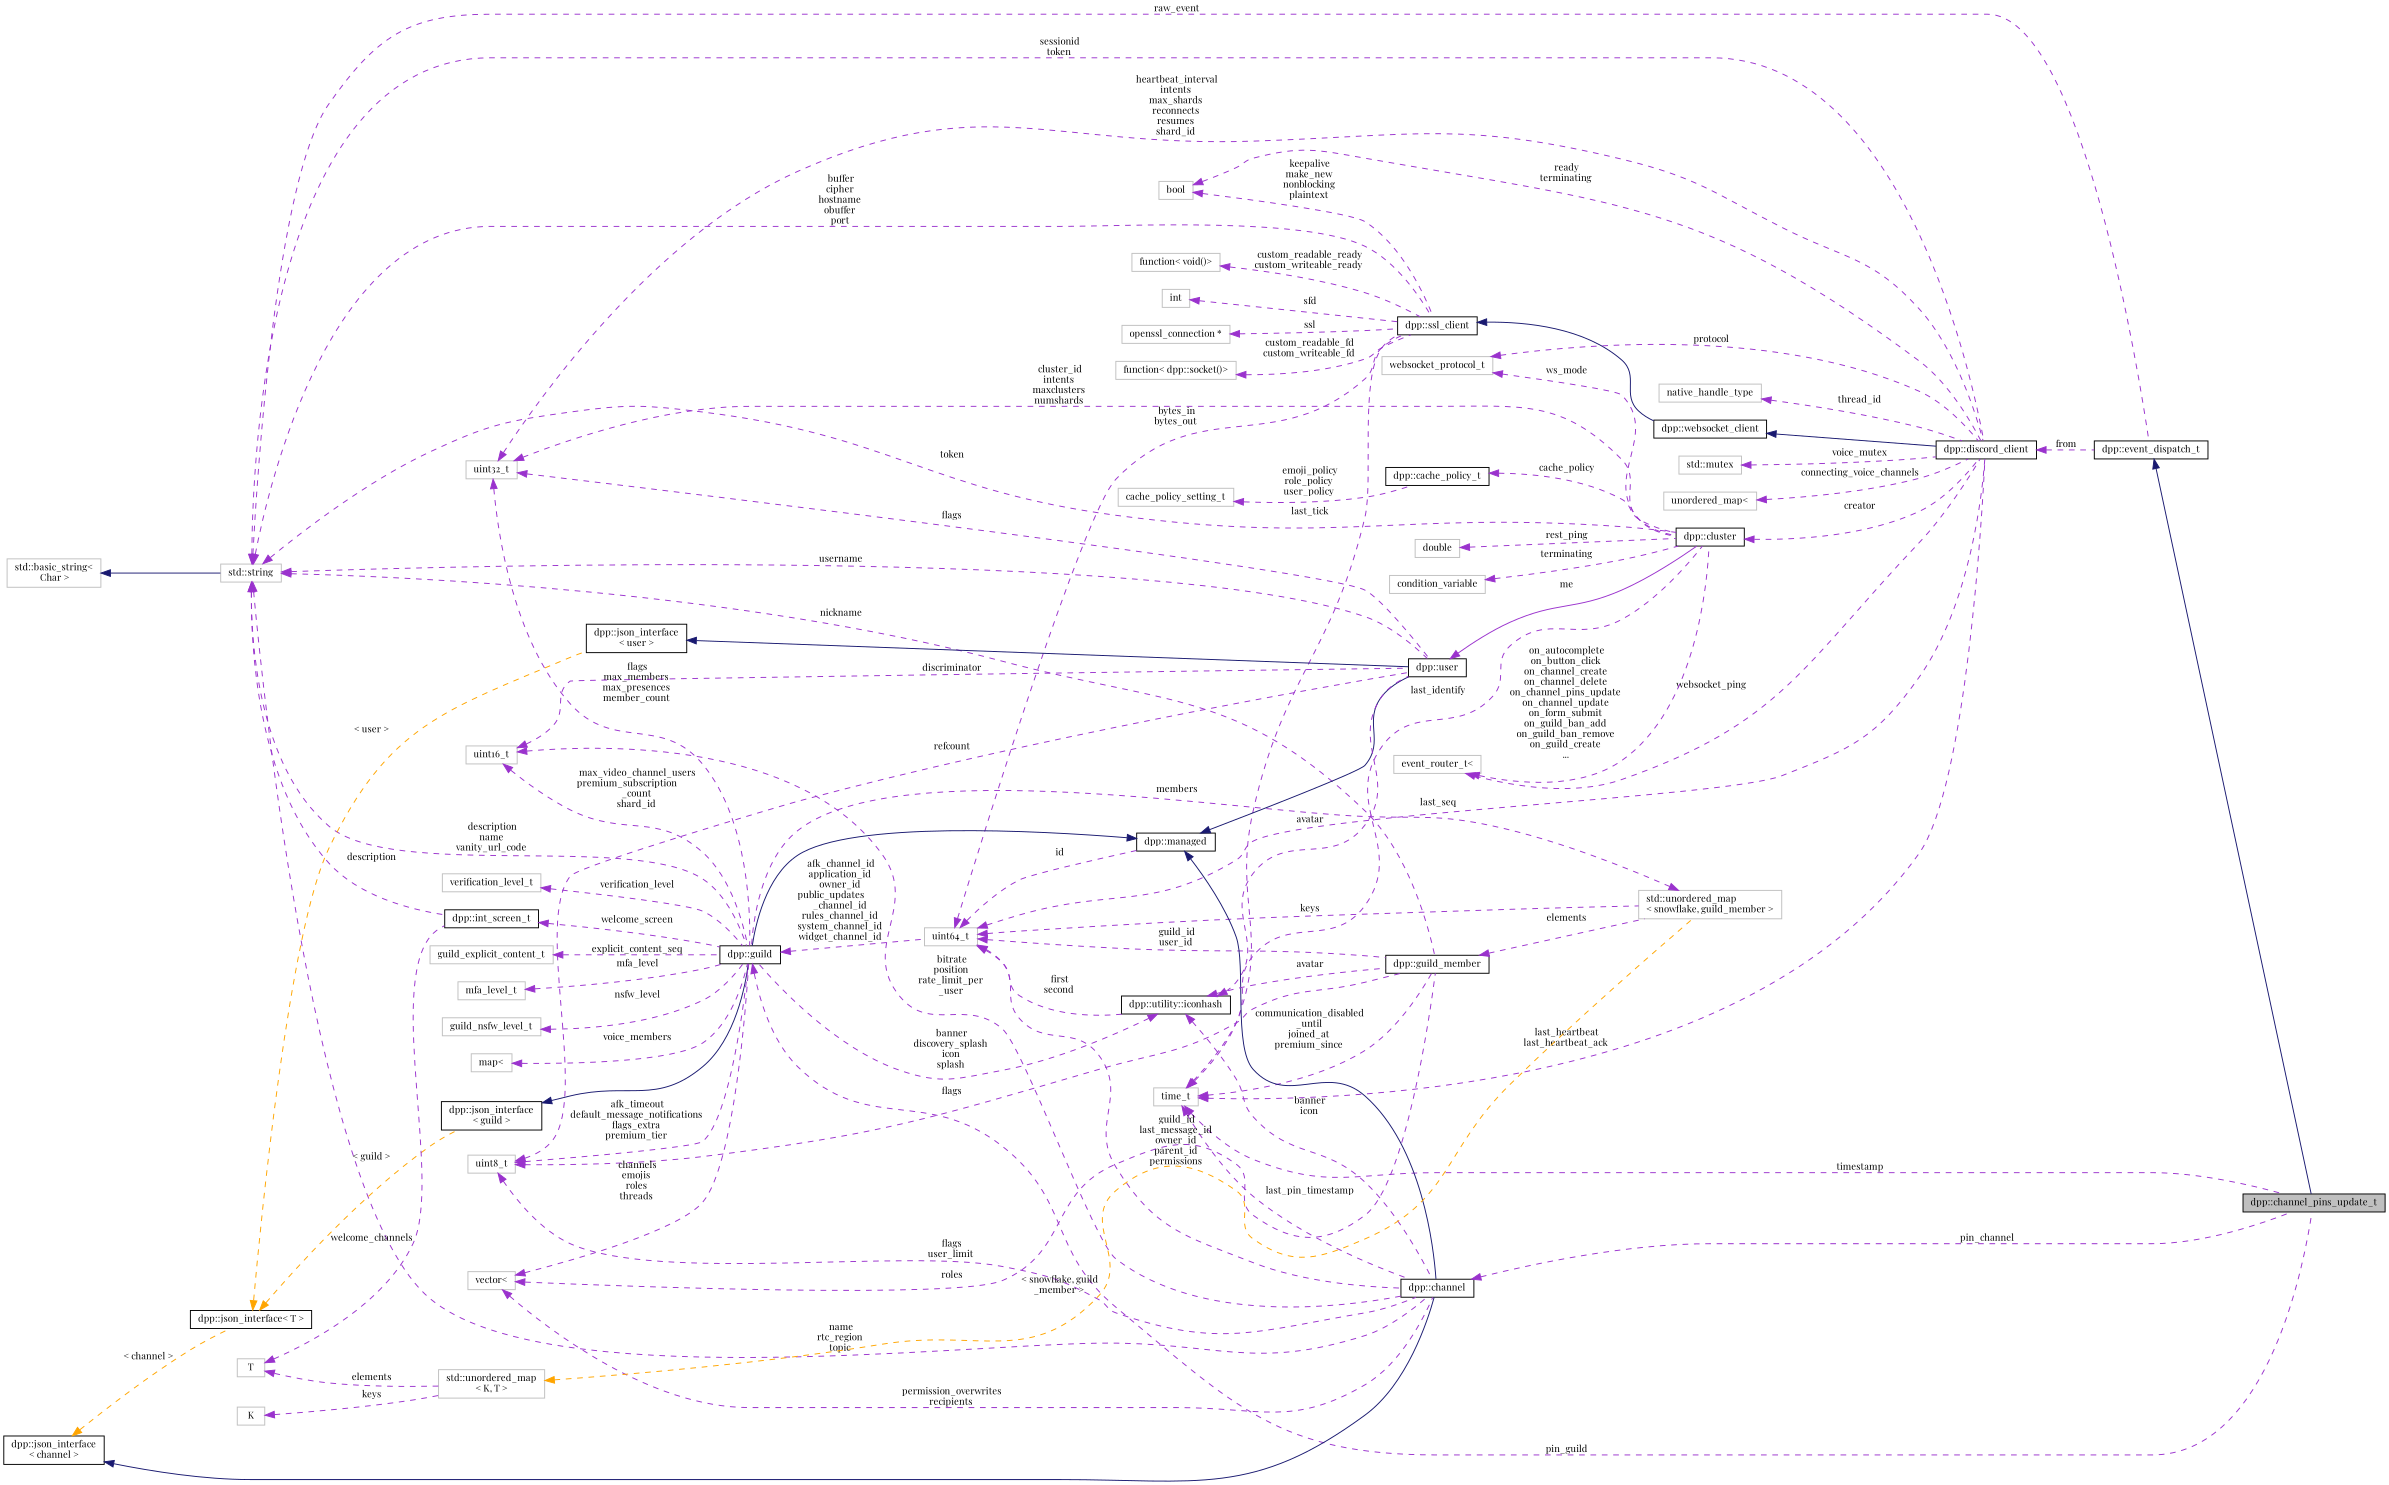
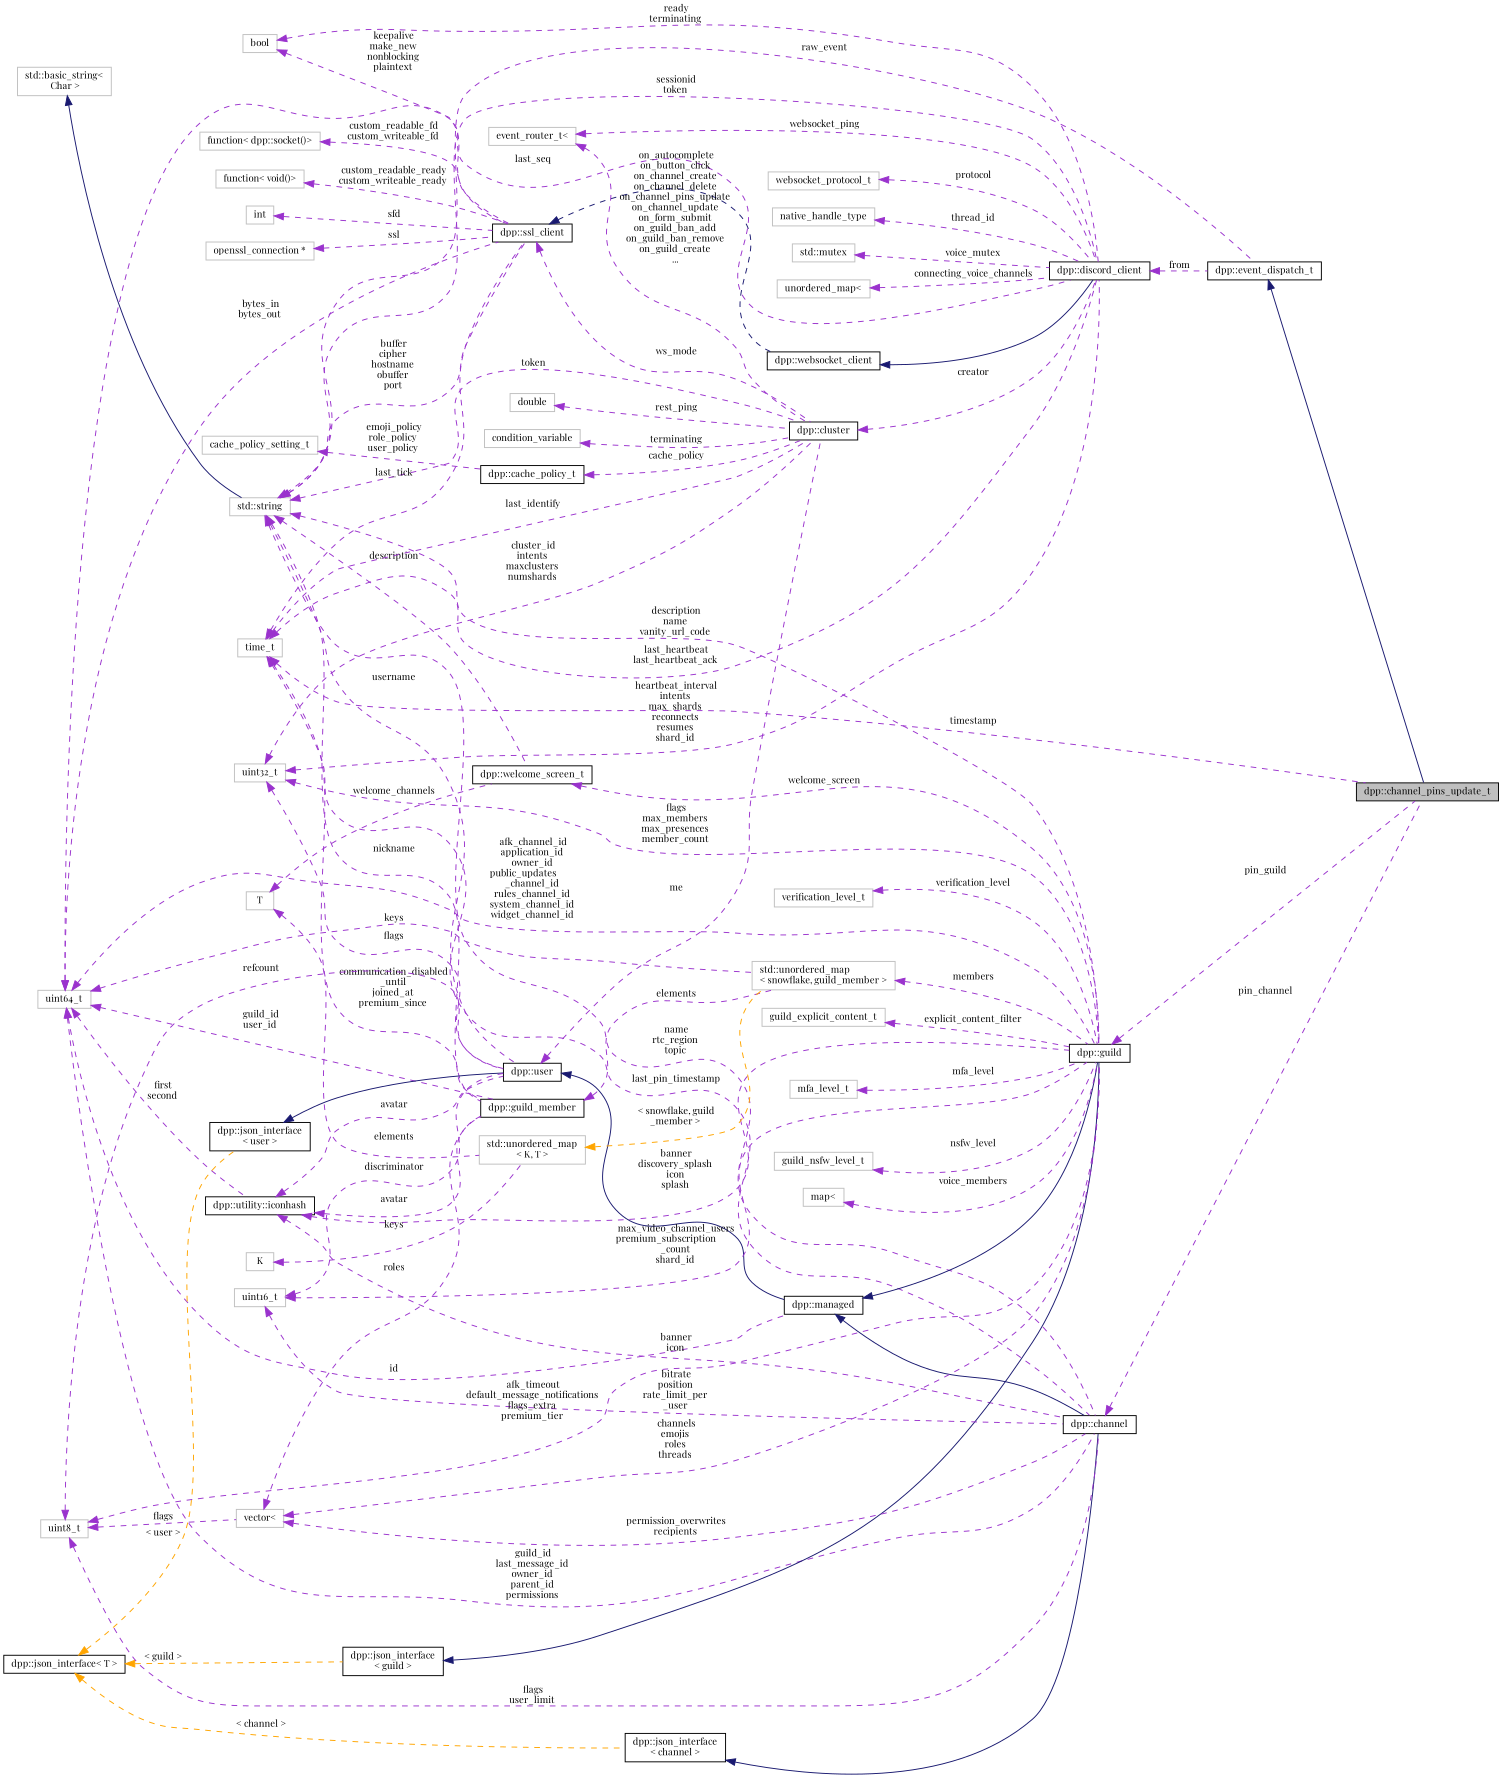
edge "dpp::websocket_client" -> "dpp::ssl_client": style solid -> dashed
edge "dpp::cluster" -> "websocket_protocol_t": now "dpp::cluster" -> "dpp::ssl_client"
edge "dpp::cluster" -> "dpp::user": style solid -> dashed
edge "dpp::user" -> "dpp::managed": reversed
node "dpp::int_screen_t": label "dpp::int_screen_t" -> "dpp::welcome_screen_t"
edge "uint64_t" -> "dpp::guild": reversed
edge "dpp::guild" -> "guild_explicit_content_t": label " explicit_content_seq" -> " explicit_content_filter"
edge "dpp::guild_member" -> "uint8_t": now "vector<" -> "uint8_t"
edge "dpp::json_interface< T >" -> "dpp::json_interface < channel >": reversed
